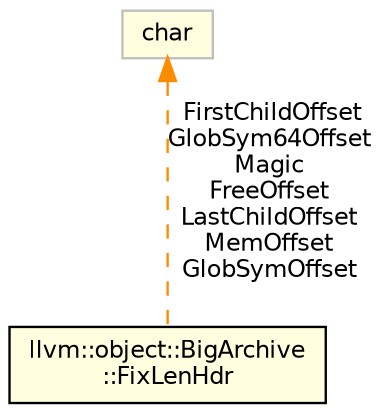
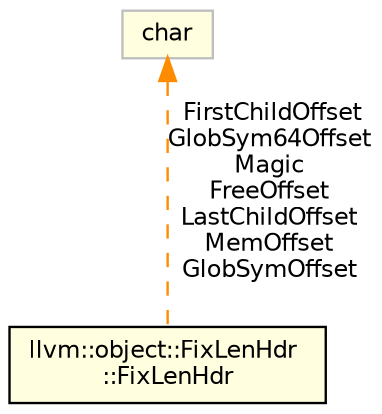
node "llvm::object::BigArchive ::FixLenHdr": label "llvm::object::BigArchive ::FixLenHdr" -> "llvm::object::FixLenHdr ::FixLenHdr"
